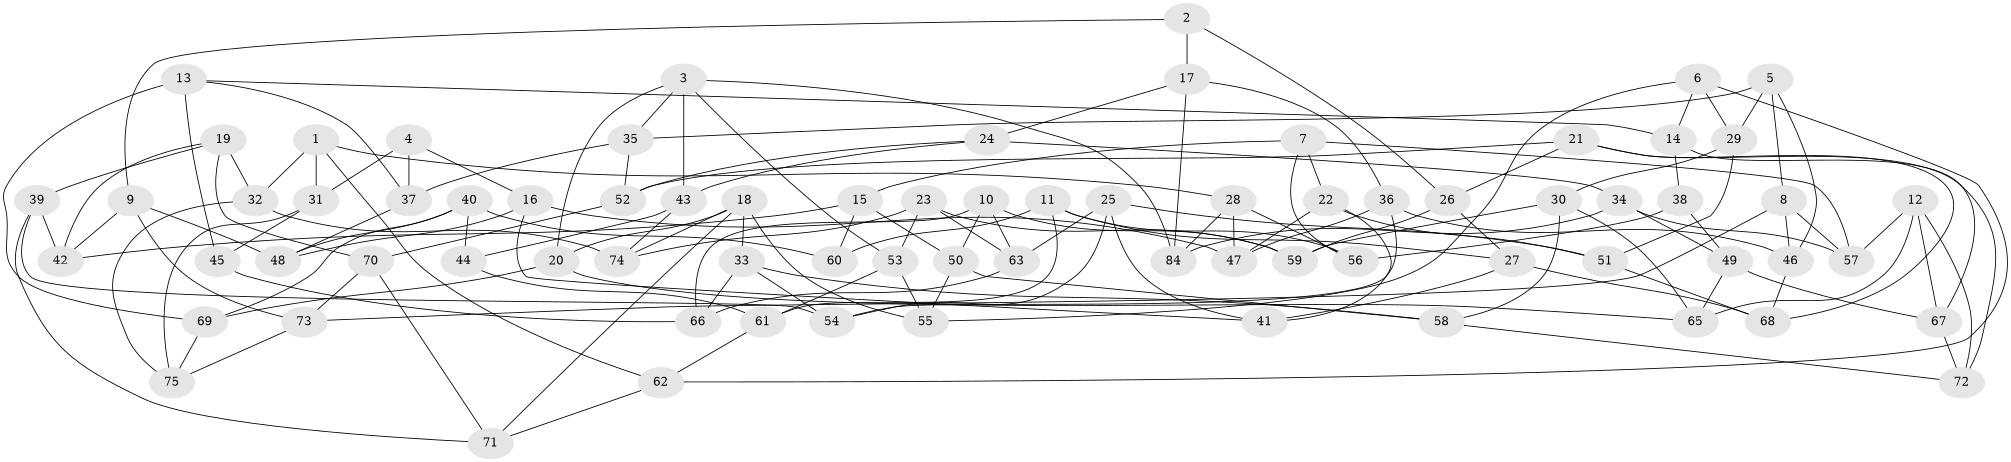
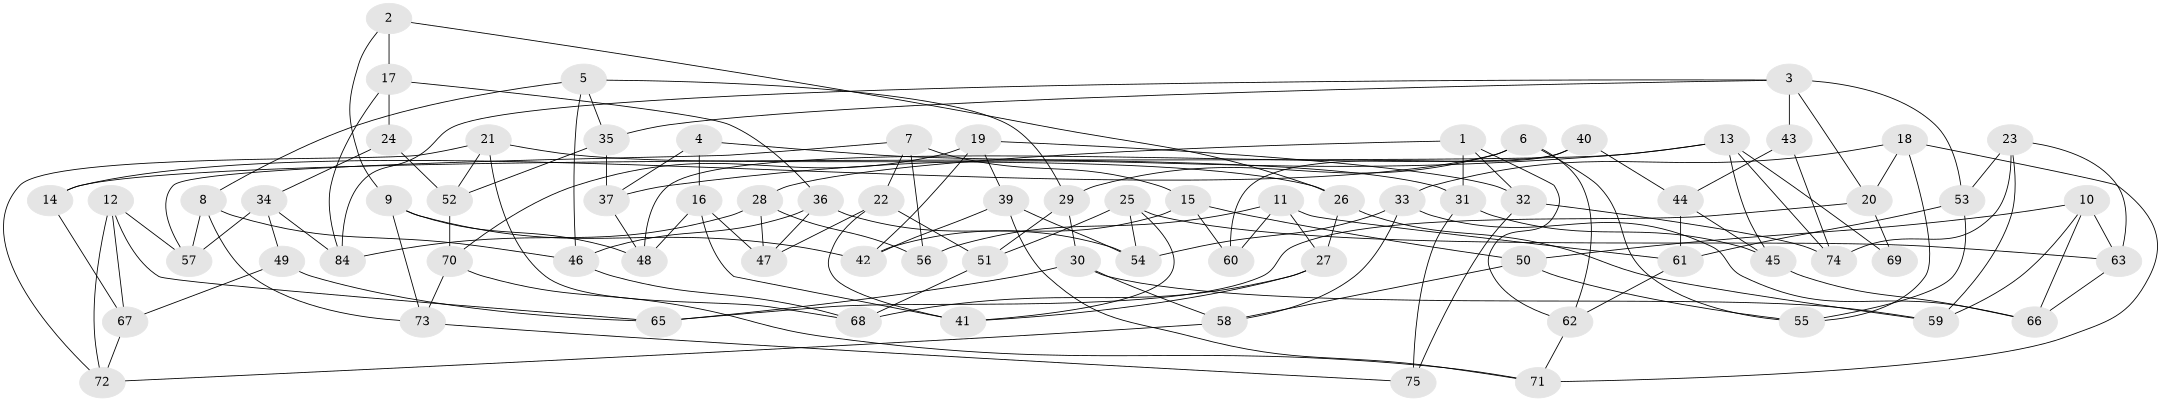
edge "24" -- "43": removed
node "38": removed
edge "44" -- "45": added
edge "18" -- "74": now "13" -- "74"
edge "40" -- "69": removed
edge "69" -- "75": removed
